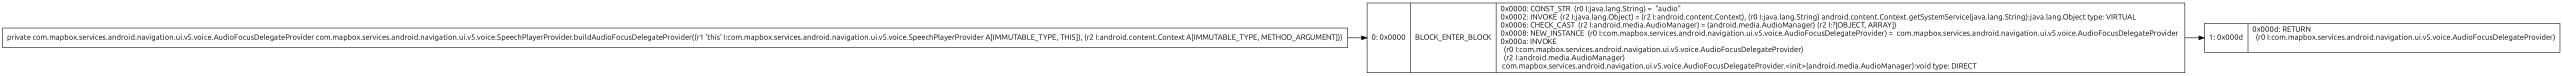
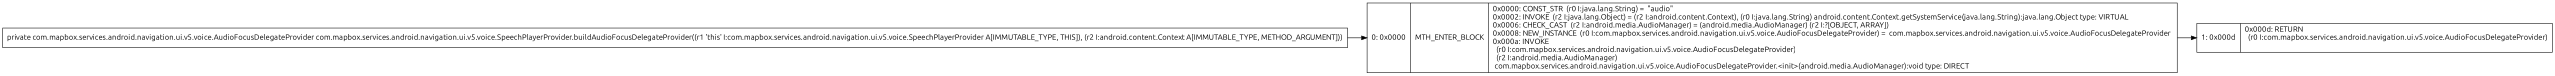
node "0: 0x0000": text "BLOCK_ENTER_BLOCK" -> "MTH_ENTER_BLOCK"
